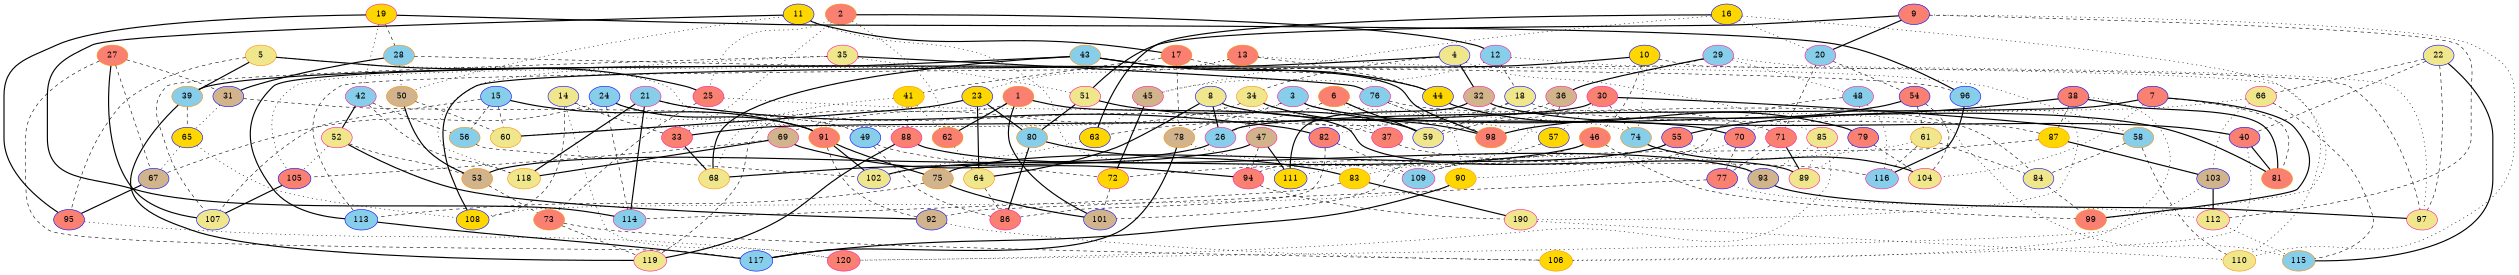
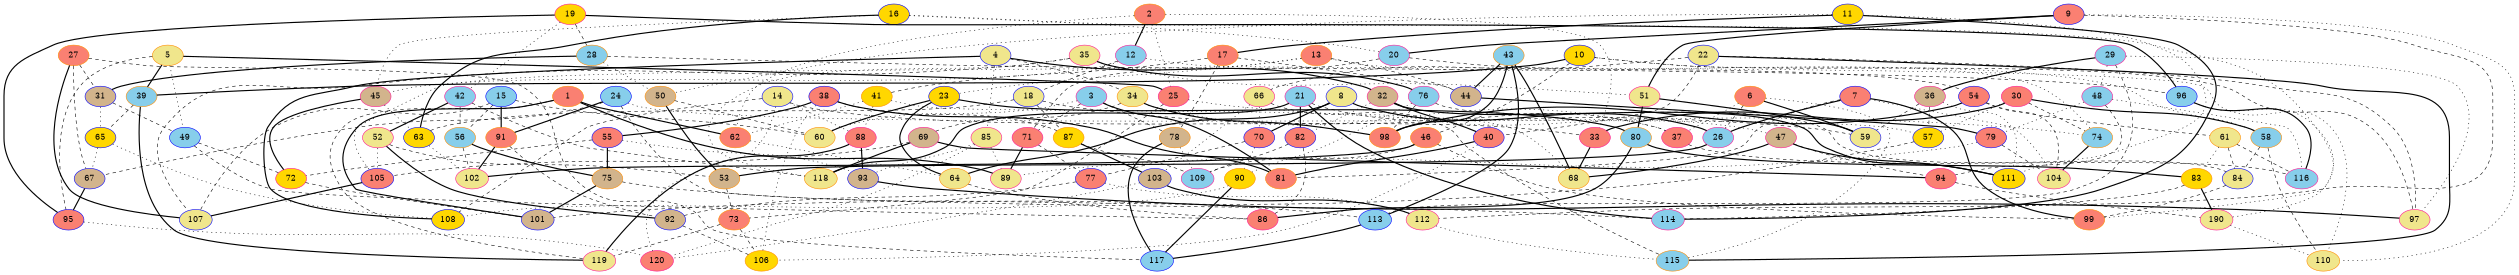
node "44": fillcolor gold -> tan
edge "91" -- "75": now "56" -- "75"
node "102": color blue -> deeppink
edge "92" -- "106": style dotted -> dashed
